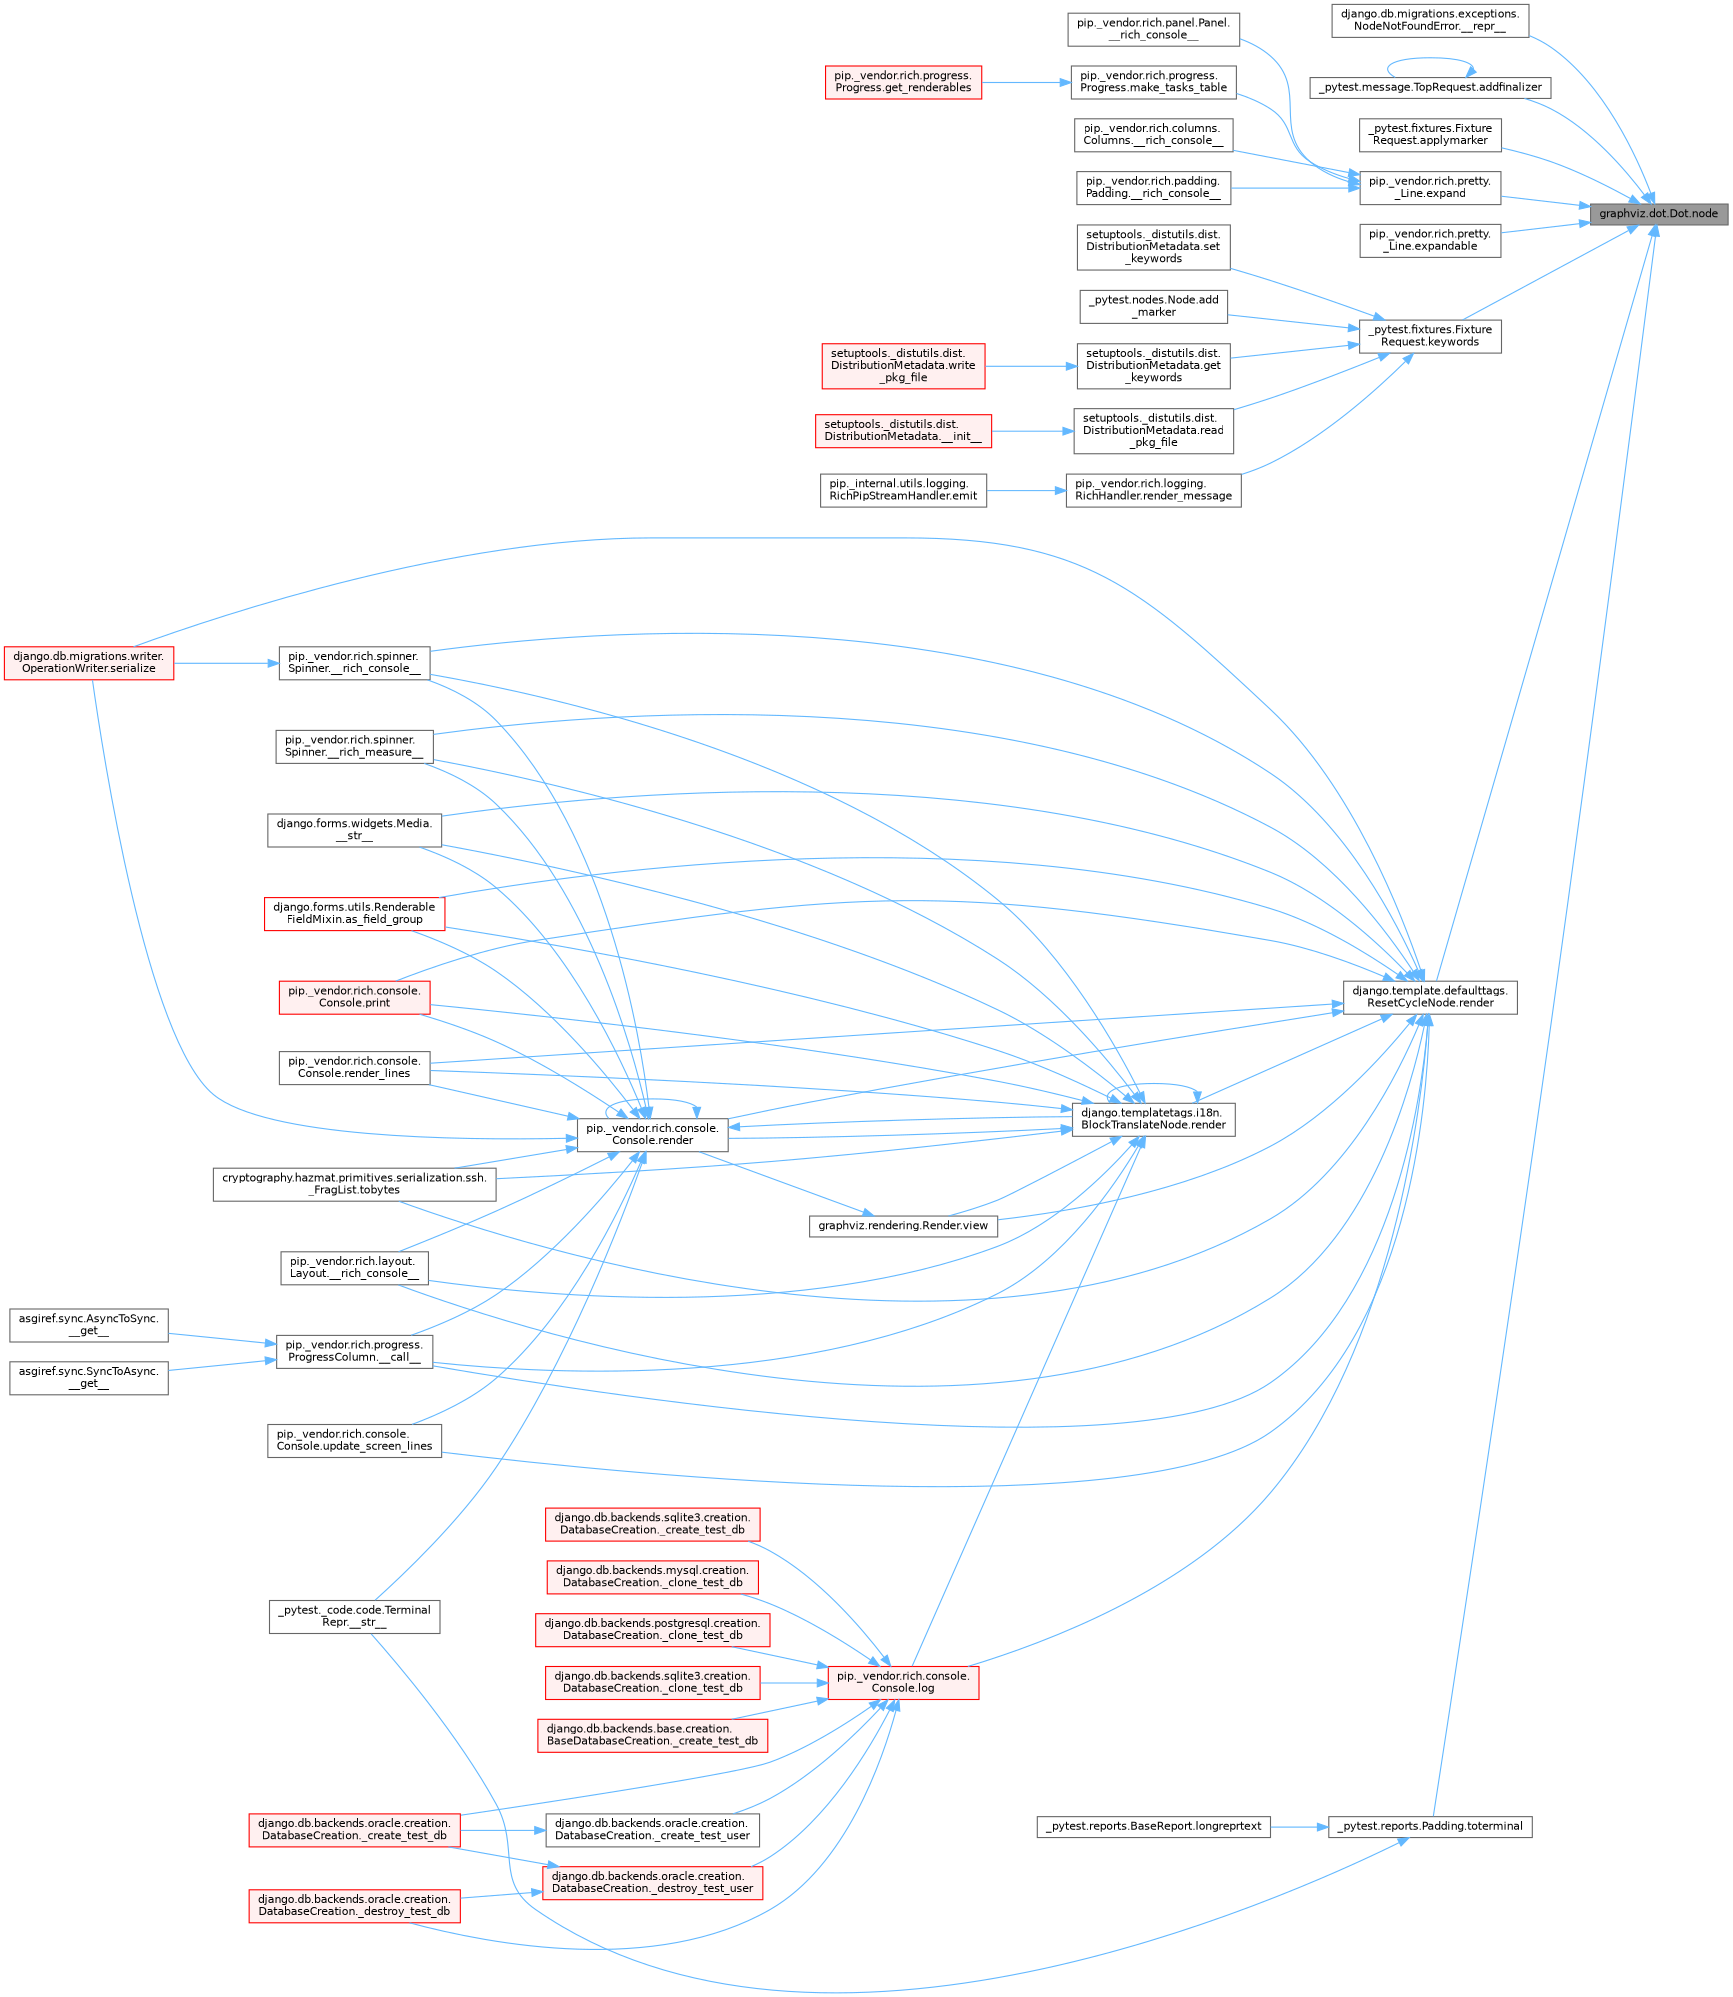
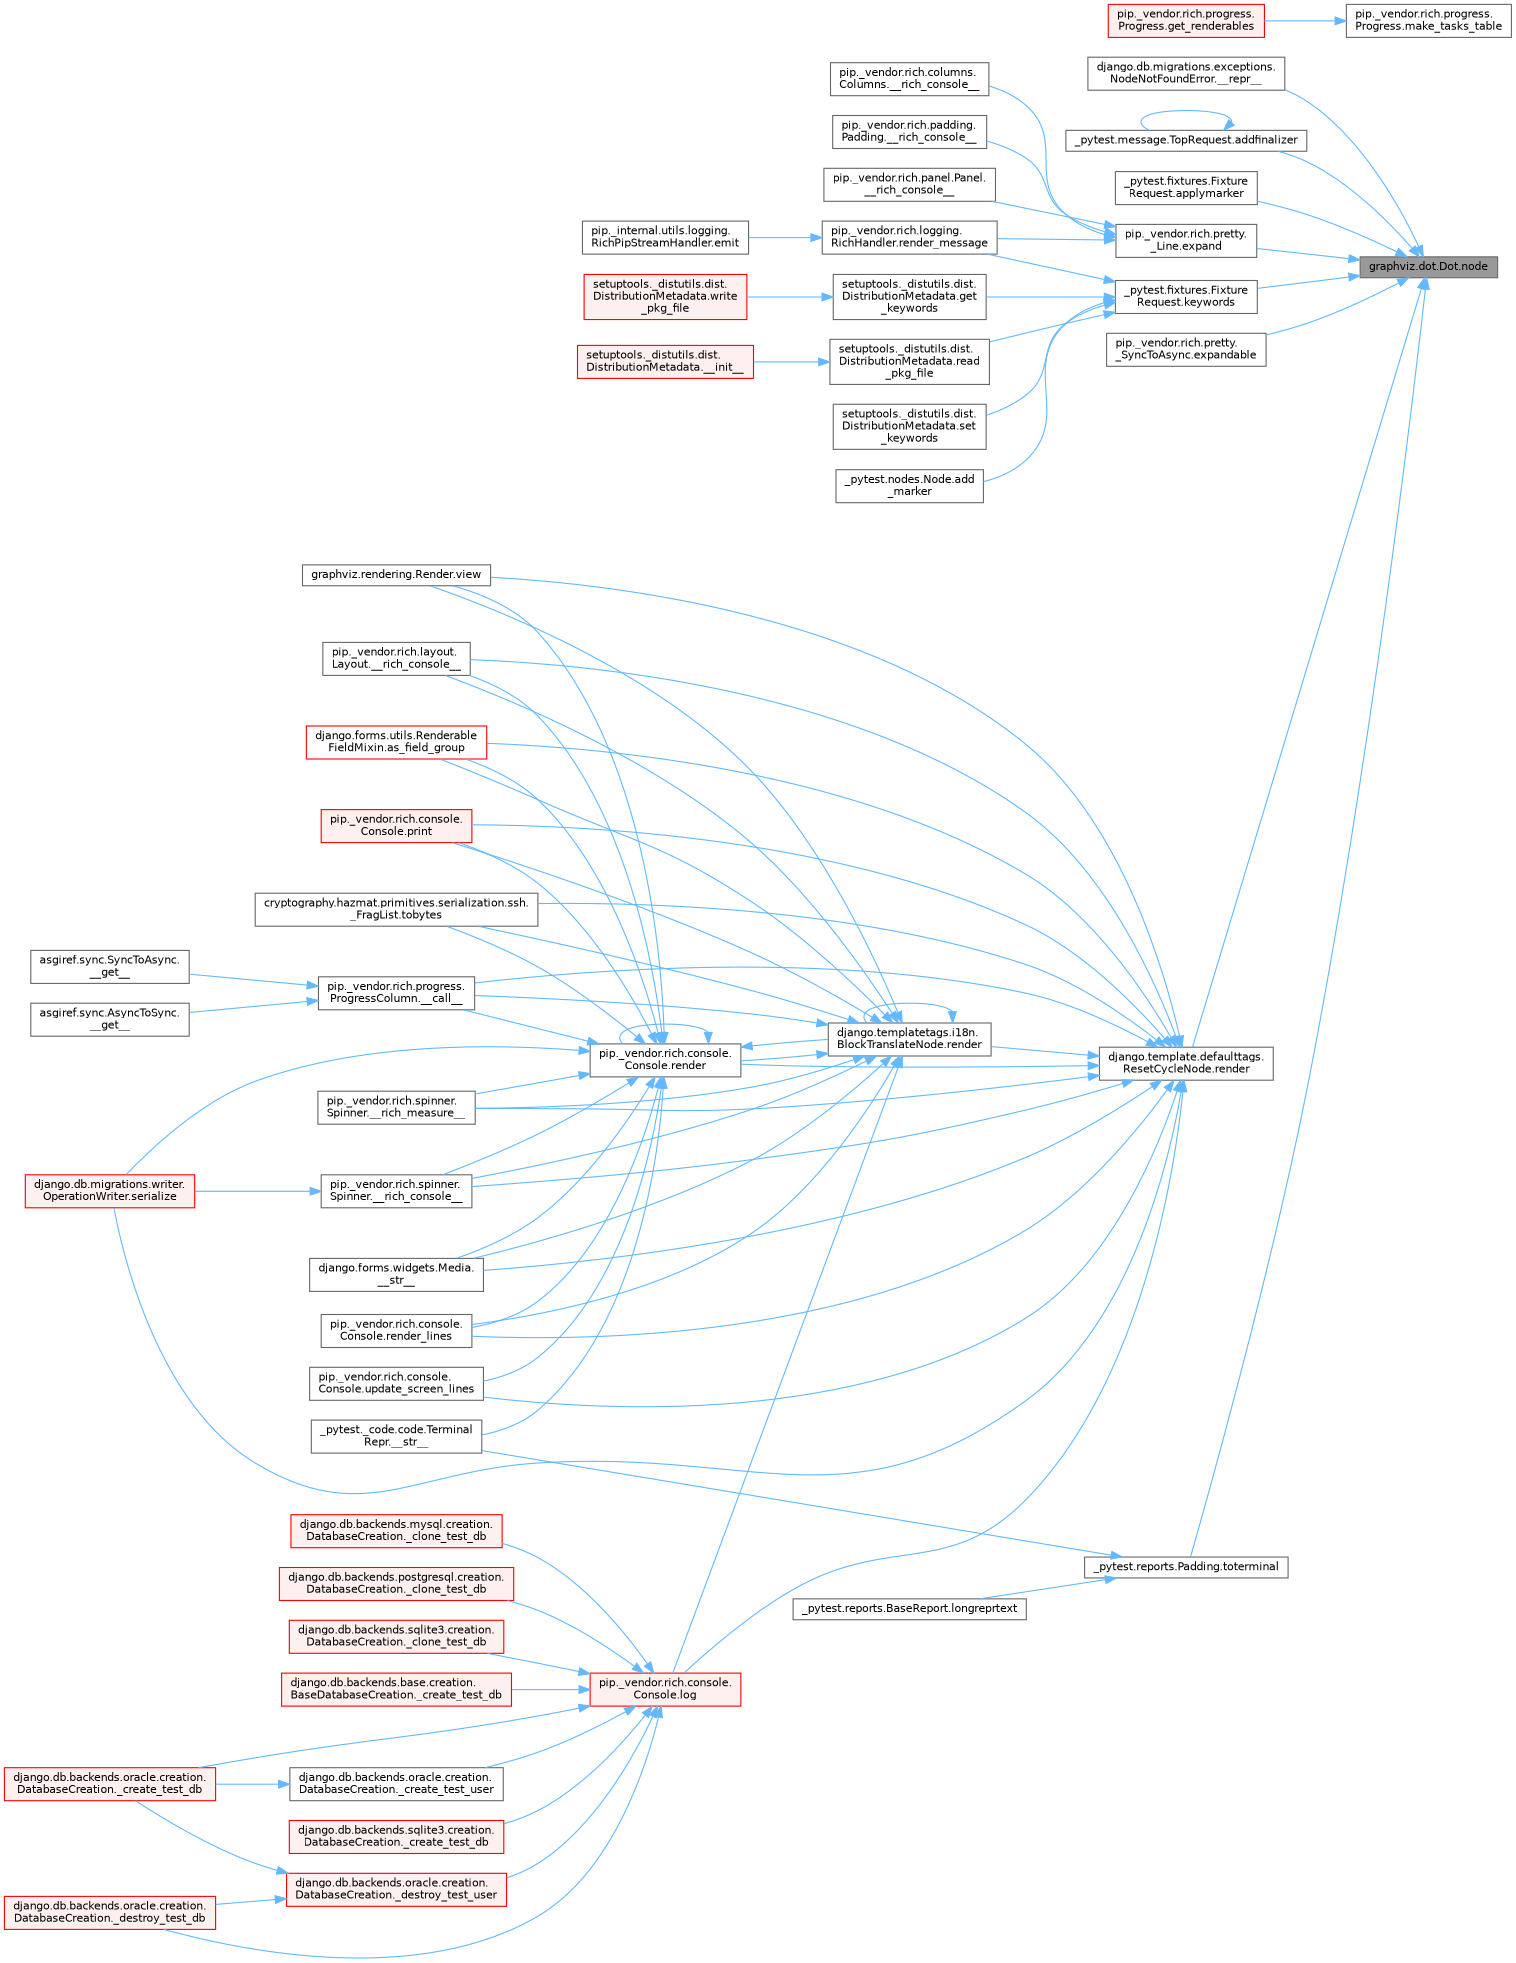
edge "pip._vendor.rich.progress. Progress.make_tasks_table" -> "pip._vendor.rich.pretty. _Line.expand": now "pip._vendor.rich.logging. RichHandler.render_message" -> "pip._vendor.rich.pretty. _Line.expand"
node "pip._vendor.rich.pretty. _Line.expandable": label "pip._vendor.rich.pretty. _Line.expandable" -> "pip._vendor.rich.pretty. _SyncToAsync.expandable"
edge "pip._vendor.rich.console. Console.render" -> "graphviz.rendering.Render.view": reversed
